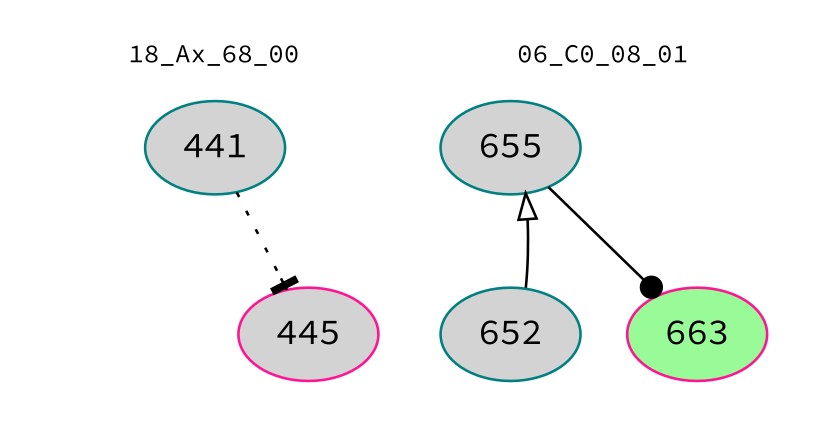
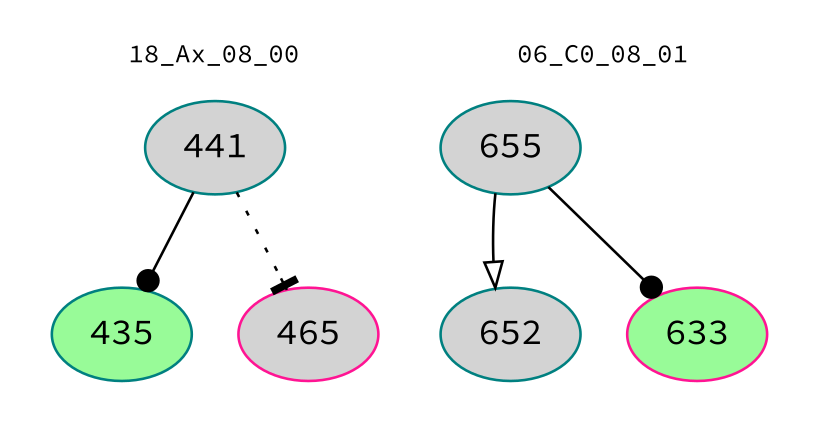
cluster "18_Ax_68_00": label "18_Ax_68_00" -> "18_Ax_08_00"
edge "652" -> "655": reversed
node "435": added
node "445": label "445" -> "465"
node "663": label "663" -> "633"
